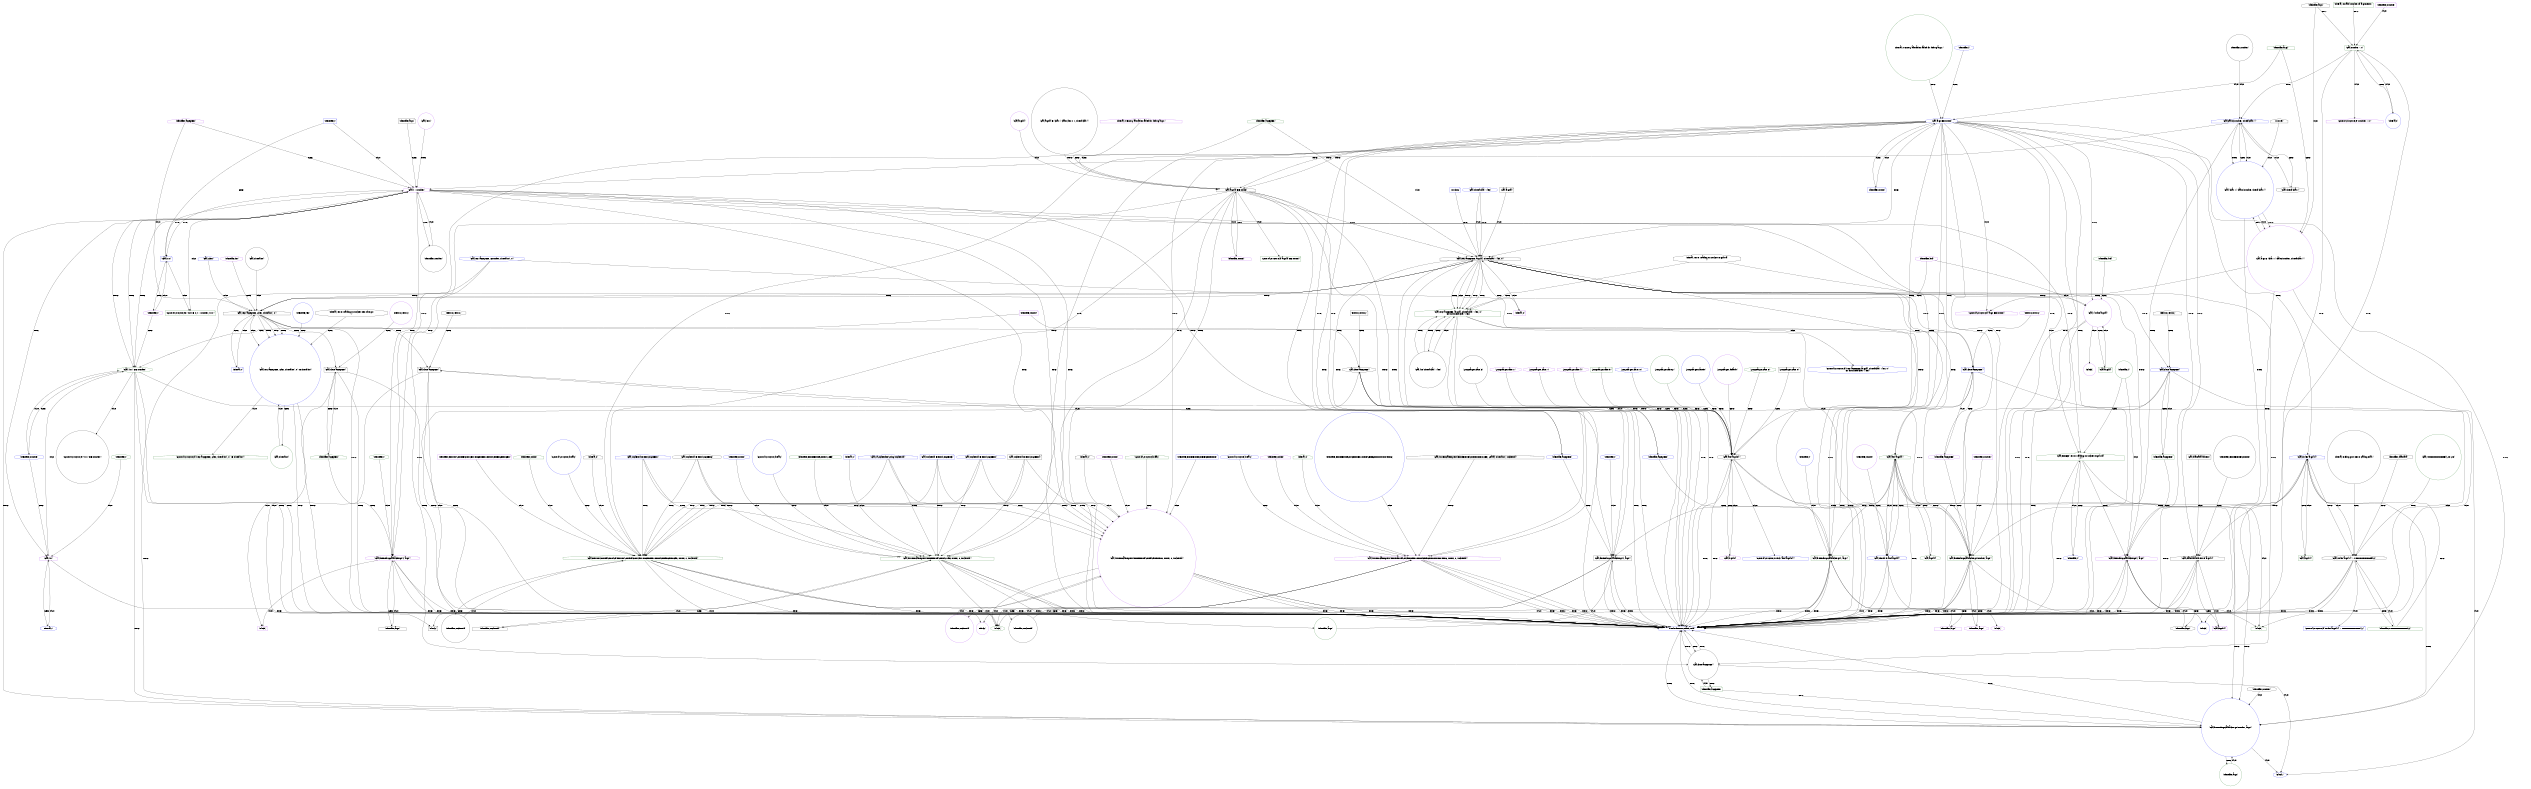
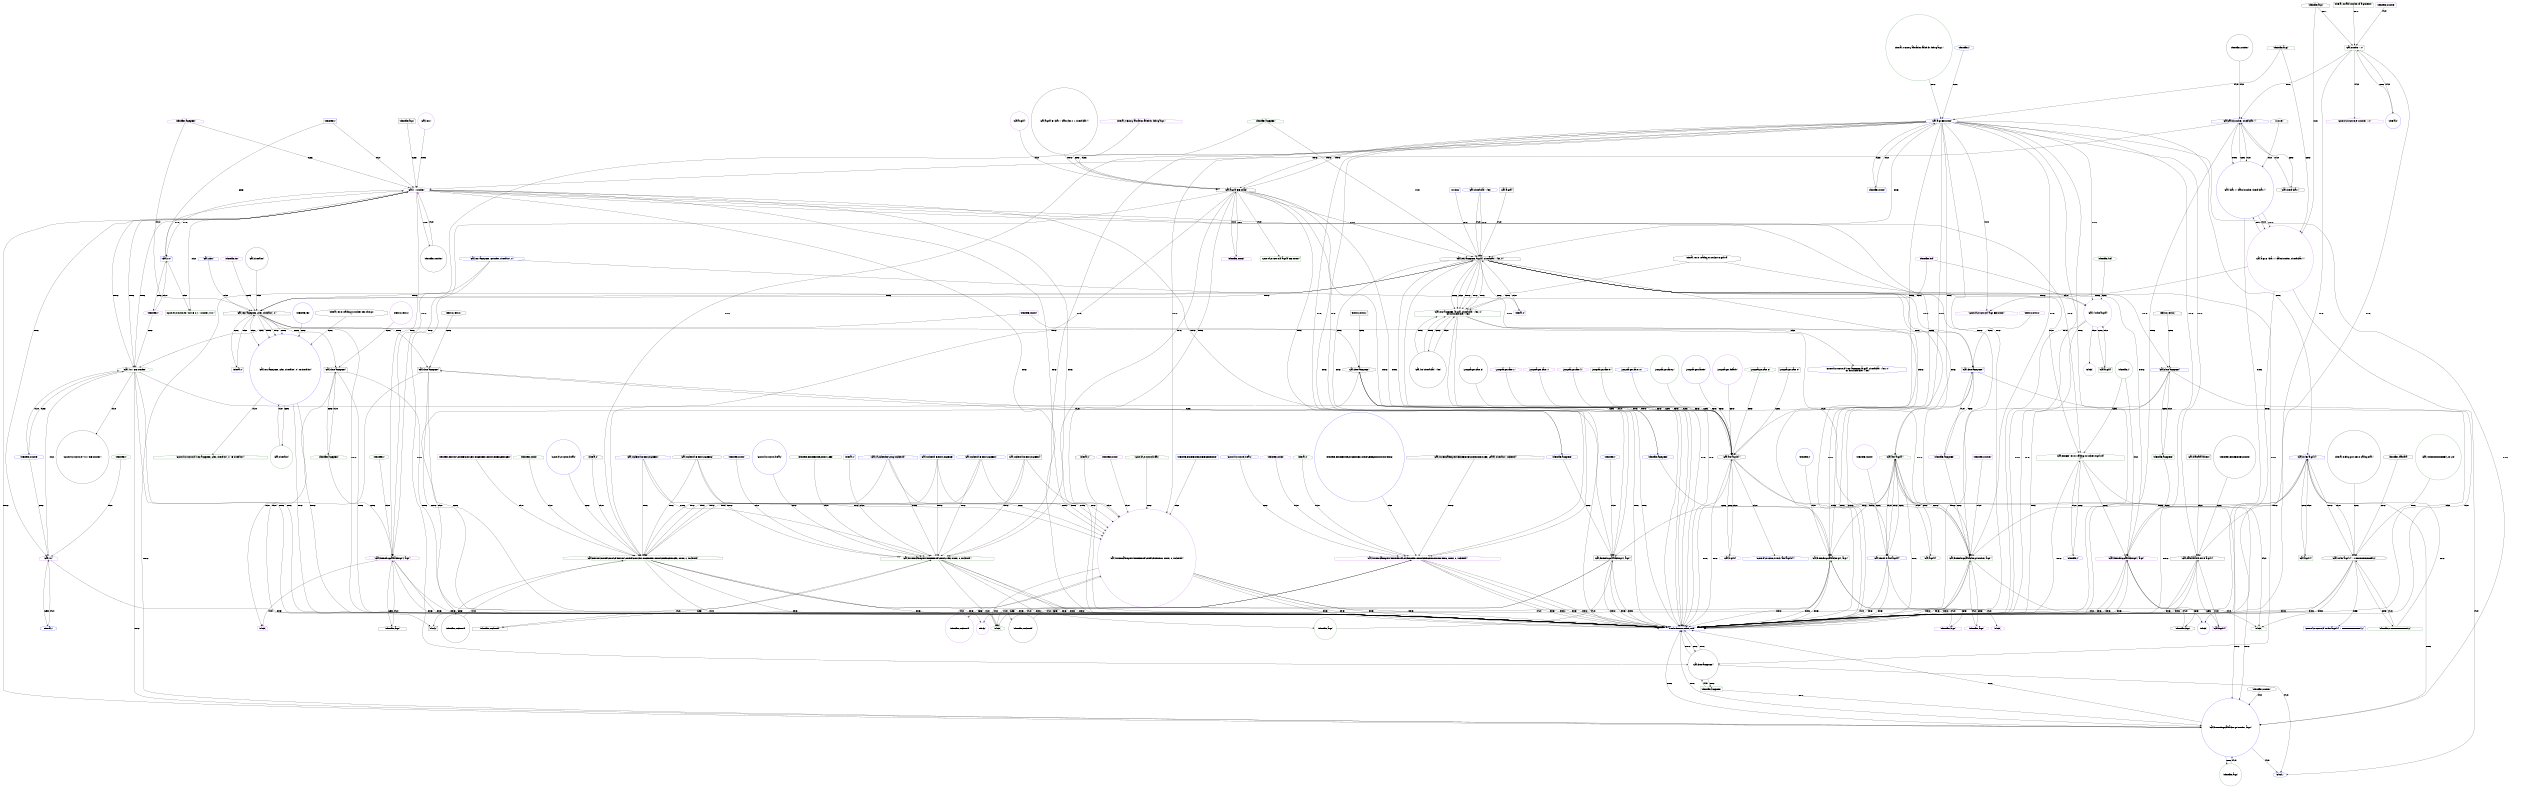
edge "(Call,strlen(args[1]) > MAX_DIAL_ADDRESS)" -> "(ControlStructure,if (strlen(args[1]) > MAX_DIAL_ADDRESS))": label "AST: " -> "CFG: "
